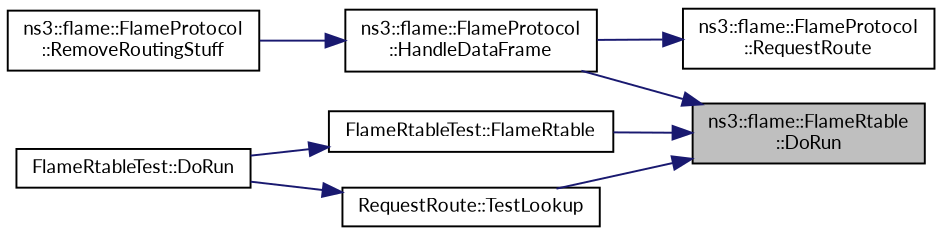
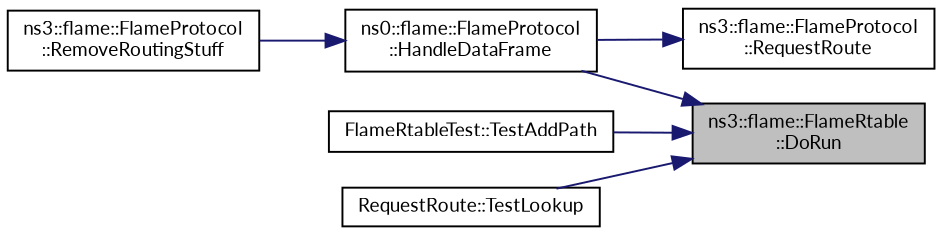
node "ns3::flame::FlameProtocol ::HandleDataFrame": label "ns3::flame::FlameProtocol ::HandleDataFrame" -> "ns0::flame::FlameProtocol ::HandleDataFrame"
node "FlameRtableTest::FlameRtable": label "FlameRtableTest::FlameRtable" -> "FlameRtableTest::TestAddPath"
node "FlameRtableTest::DoRun": removed
